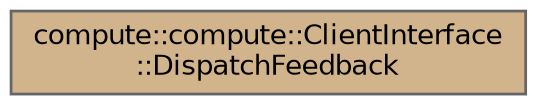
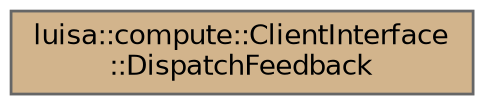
node "compute::compute::ClientInterface ::DispatchFeedback": label "compute::compute::ClientInterface ::DispatchFeedback" -> "luisa::compute::ClientInterface ::DispatchFeedback"
